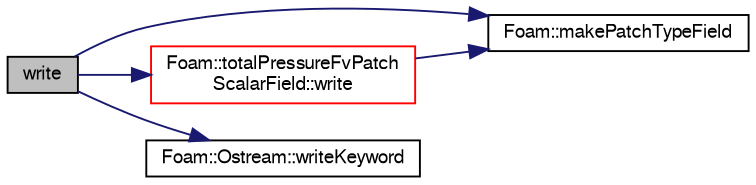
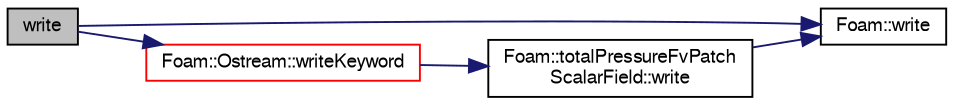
node "Foam::makePatchTypeField": label "Foam::makePatchTypeField" -> "Foam::write"
edge "write" -> "Foam::totalPressureFvPatch ScalarField::write": now "Foam::Ostream::writeKeyword" -> "Foam::totalPressureFvPatch ScalarField::write"
node "Foam::totalPressureFvPatch ScalarField::write": color red -> black
node "Foam::Ostream::writeKeyword": color black -> red
